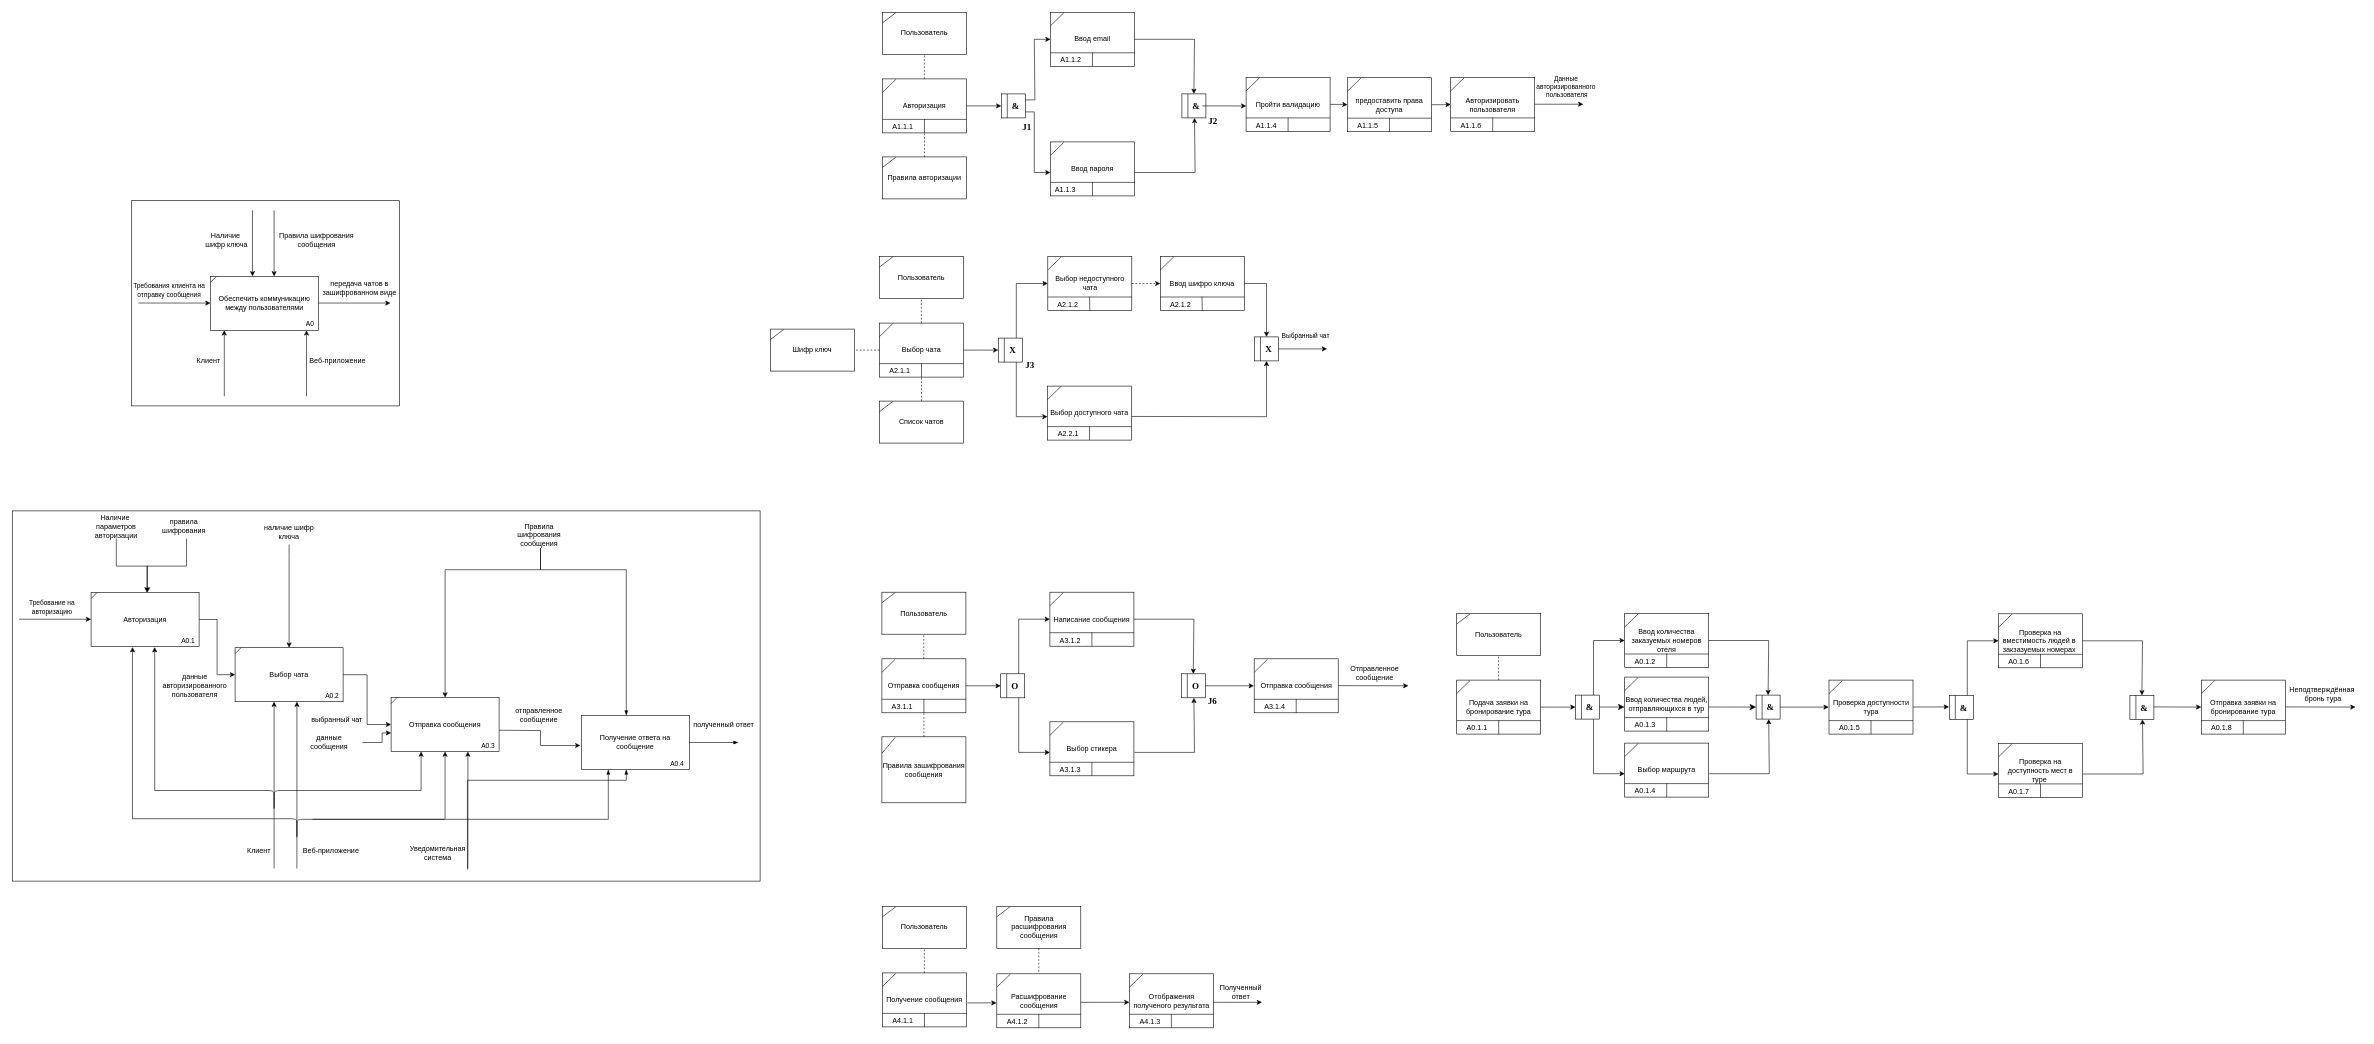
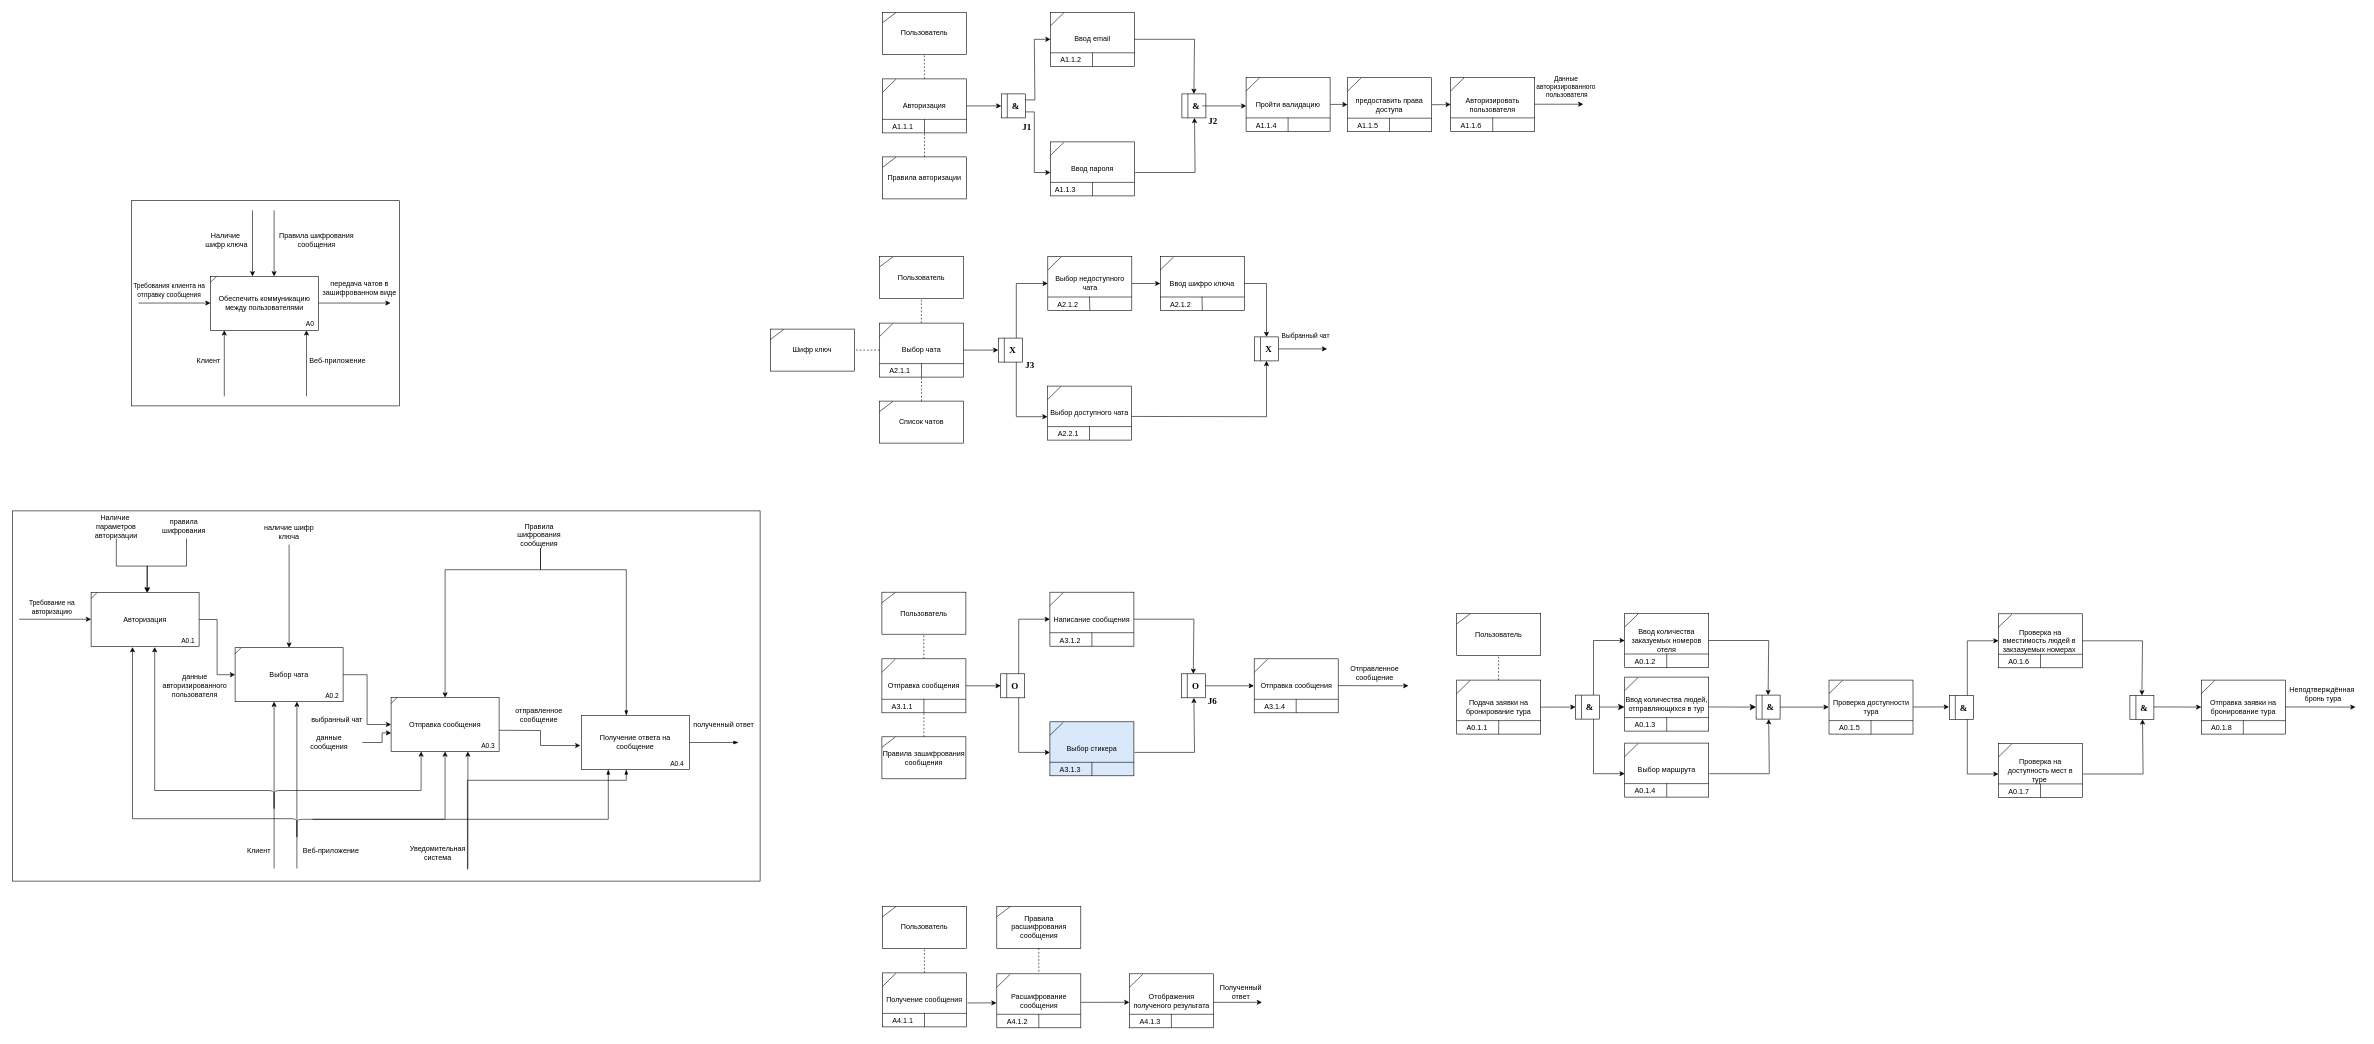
edge "Выбор недоступного чата" -> "Ввод шифро ключа": style dashed -> solid
node "Выбор стикера": fillcolor #ffffff -> #dae8fc
node "Правила зашифрования сообщения": size 84x66 -> 84x42
